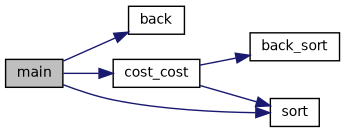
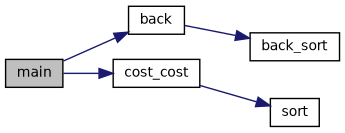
edge "cost_cost" -> "back_sort": now "back" -> "back_sort"
edge "main" -> "sort": removed
